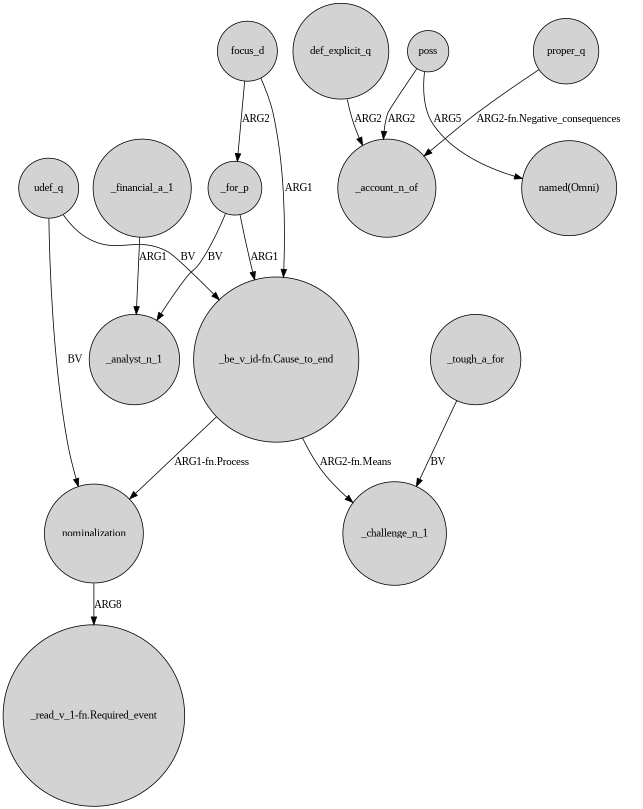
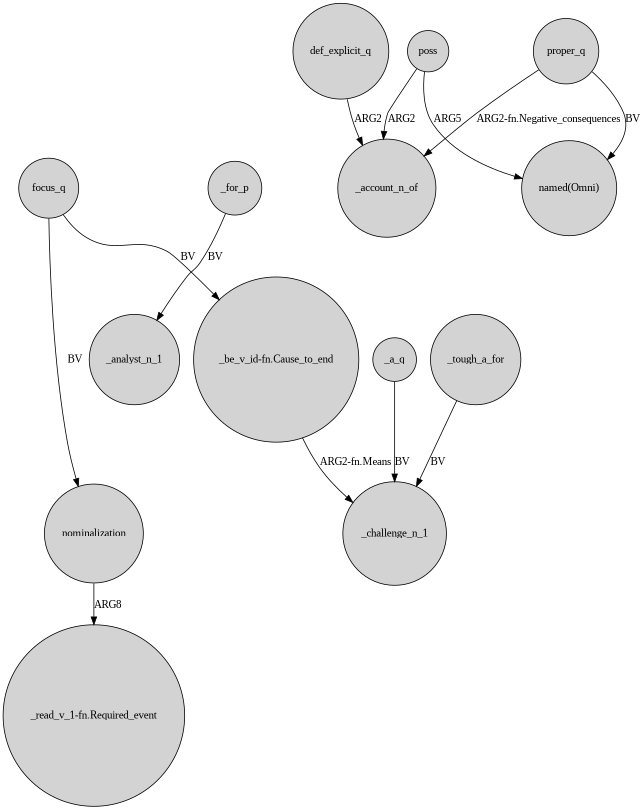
node "focus_d": removed
edge "proper_q" -> "named(Omni)": added, label "BV"
node "udef_q": label "udef_q" -> "focus_q"
node "_financial_a_1": removed
edge "_for_p" -> "_be_v_id-fn.Cause_to_end": removed, label "ARG1"
node "_a_q": added
edge "_be_v_id-fn.Cause_to_end" -> "nominalization": removed, label "ARG1-fn.Process"
